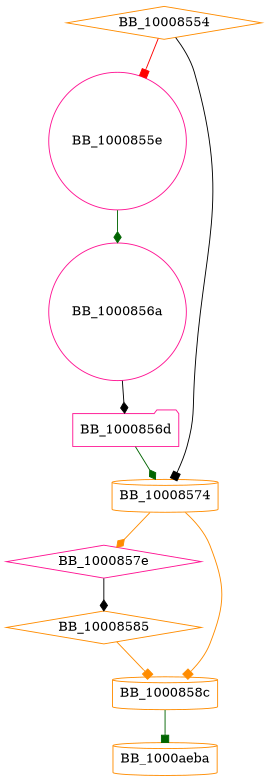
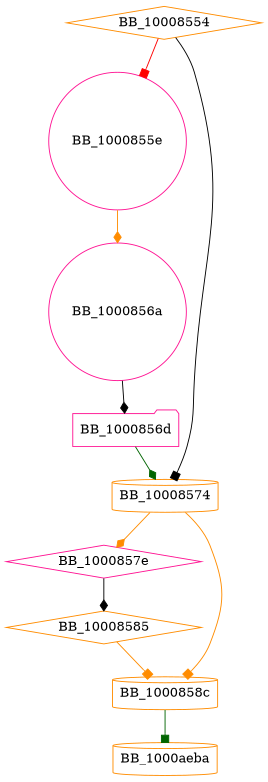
edge "BB_1000855e" -> "BB_1000856a": color darkgreen -> darkorange
